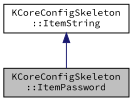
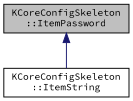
edge "KCoreConfigSkeleton ::ItemPassword" -> "KCoreConfigSkeleton ::ItemString": reversed
